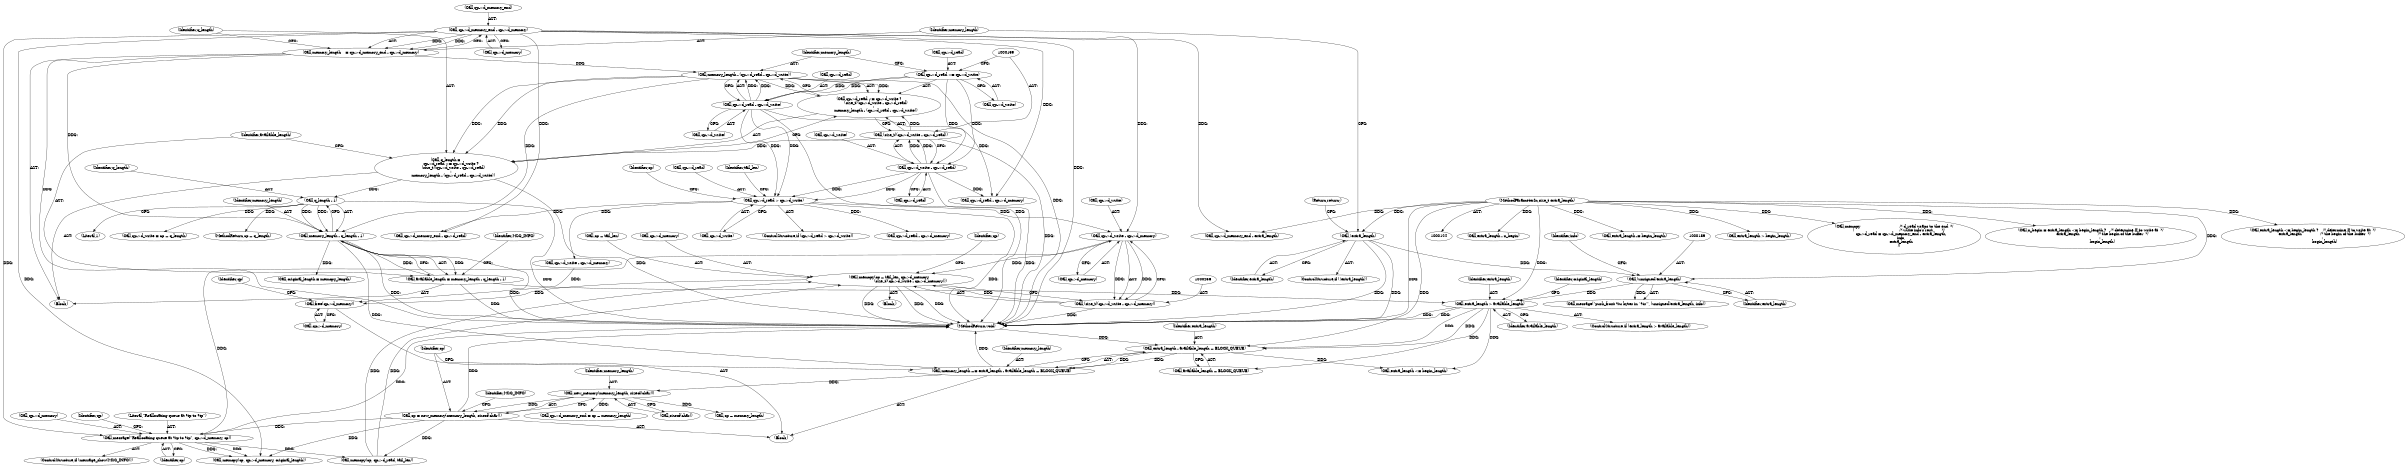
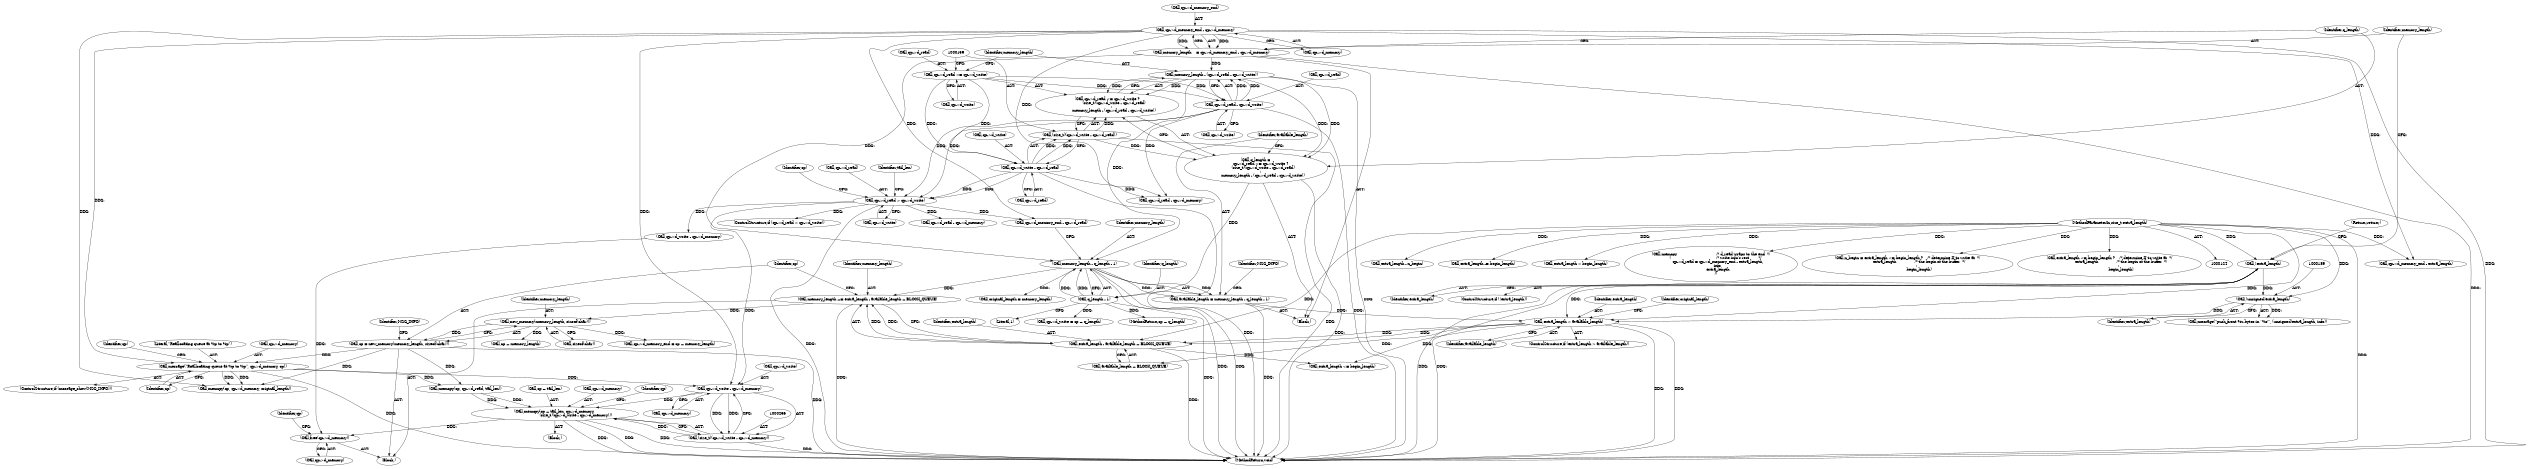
edge "(Call,qp->d_read > qp->d_write)" -> "(ControlStructure,if (qp->d_read > qp->d_write))": label "AST: " -> "DDG: "
node "(Identifier,info)": removed
edge "(Call,available_length = memory_length - q_length - 1)" -> "(Call,memory_length - q_length - 1)": now "(Call,qp->d_memory_end - qp->d_read)" -> "(Call,memory_length - q_length - 1)"
node "(Call,original_length = memcpy_length)": label "(Call,original_length = memcpy_length)" -> "(Call,original_length = memory_length)"
edge "(Call,!extra_length)" -> "(Call,extra_length > available_length)": added, label "DDG:"
edge "(MethodReturn,void)" -> "(Call,extra_length - available_length + BLOCK_QUEUE)": reversed
